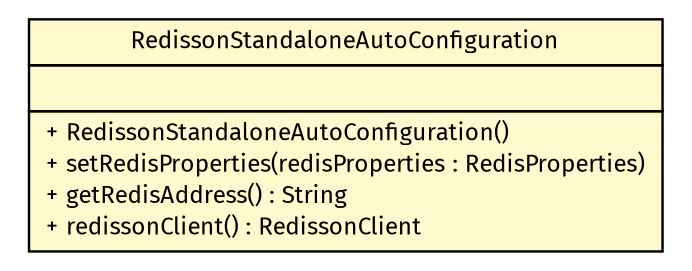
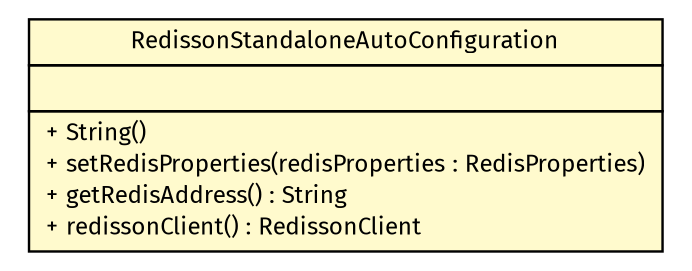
node "RedissonStandaloneAutoConfiguration": text "+ RedissonStandaloneAutoConfiguration()" -> "+ String()"
